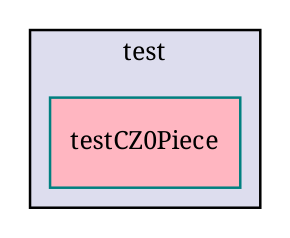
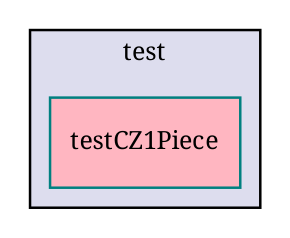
node "testCZ0Piece": label "testCZ0Piece" -> "testCZ1Piece"
